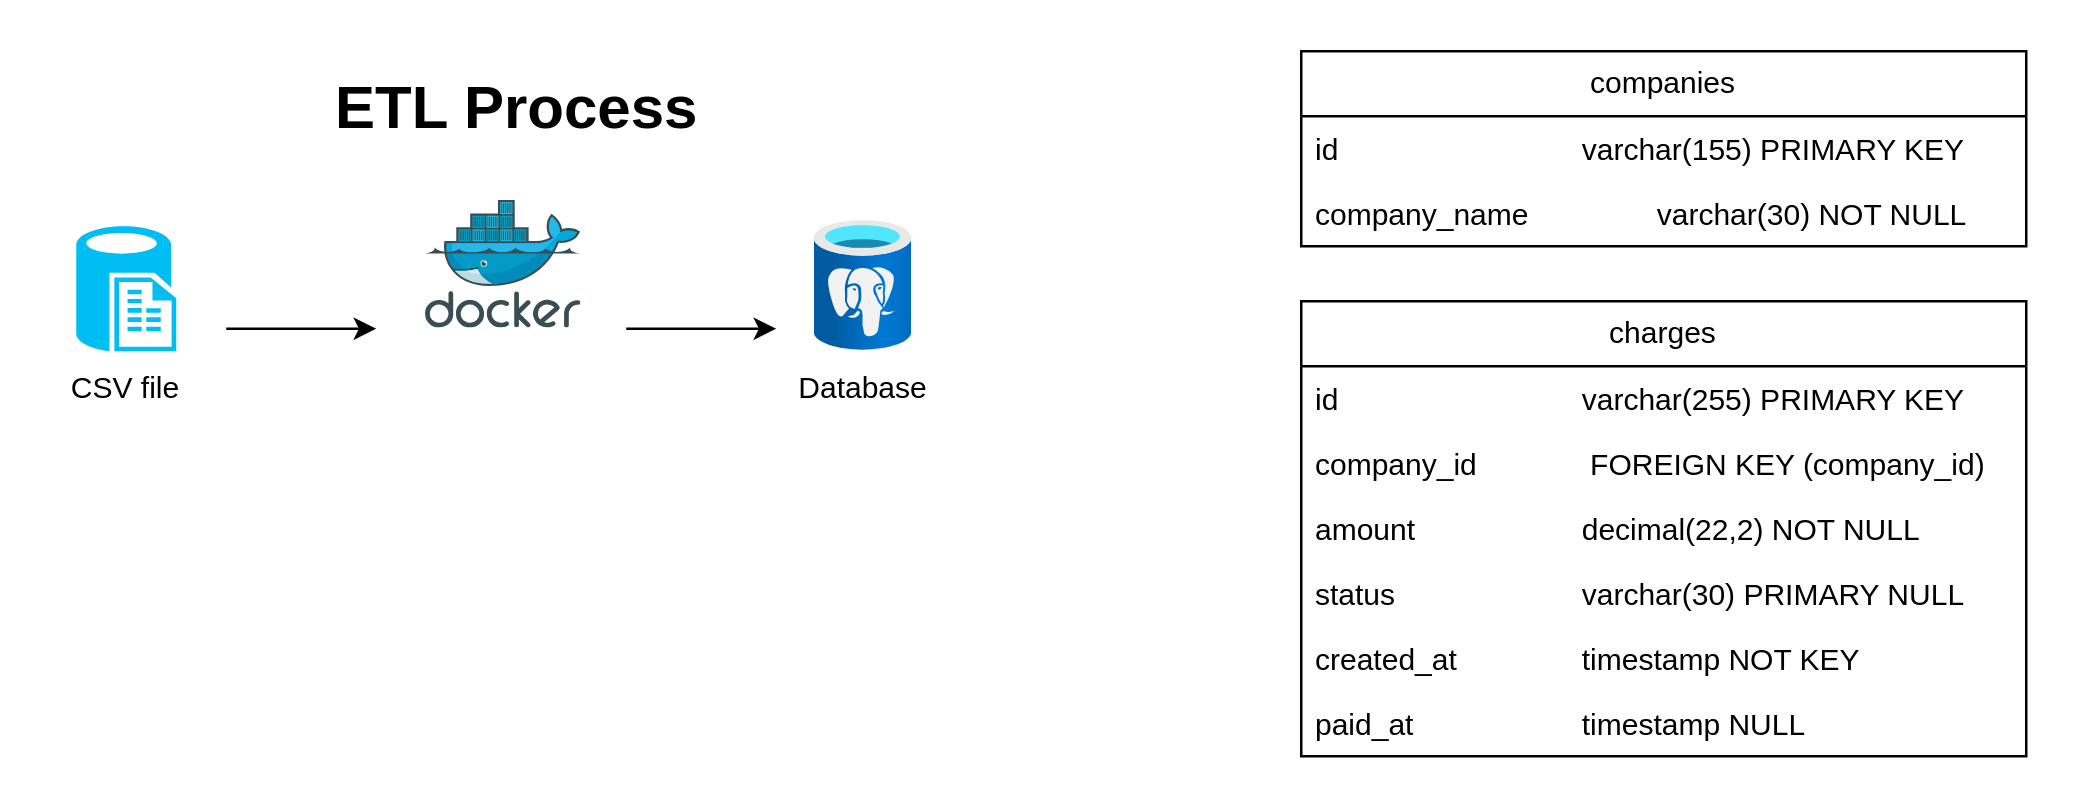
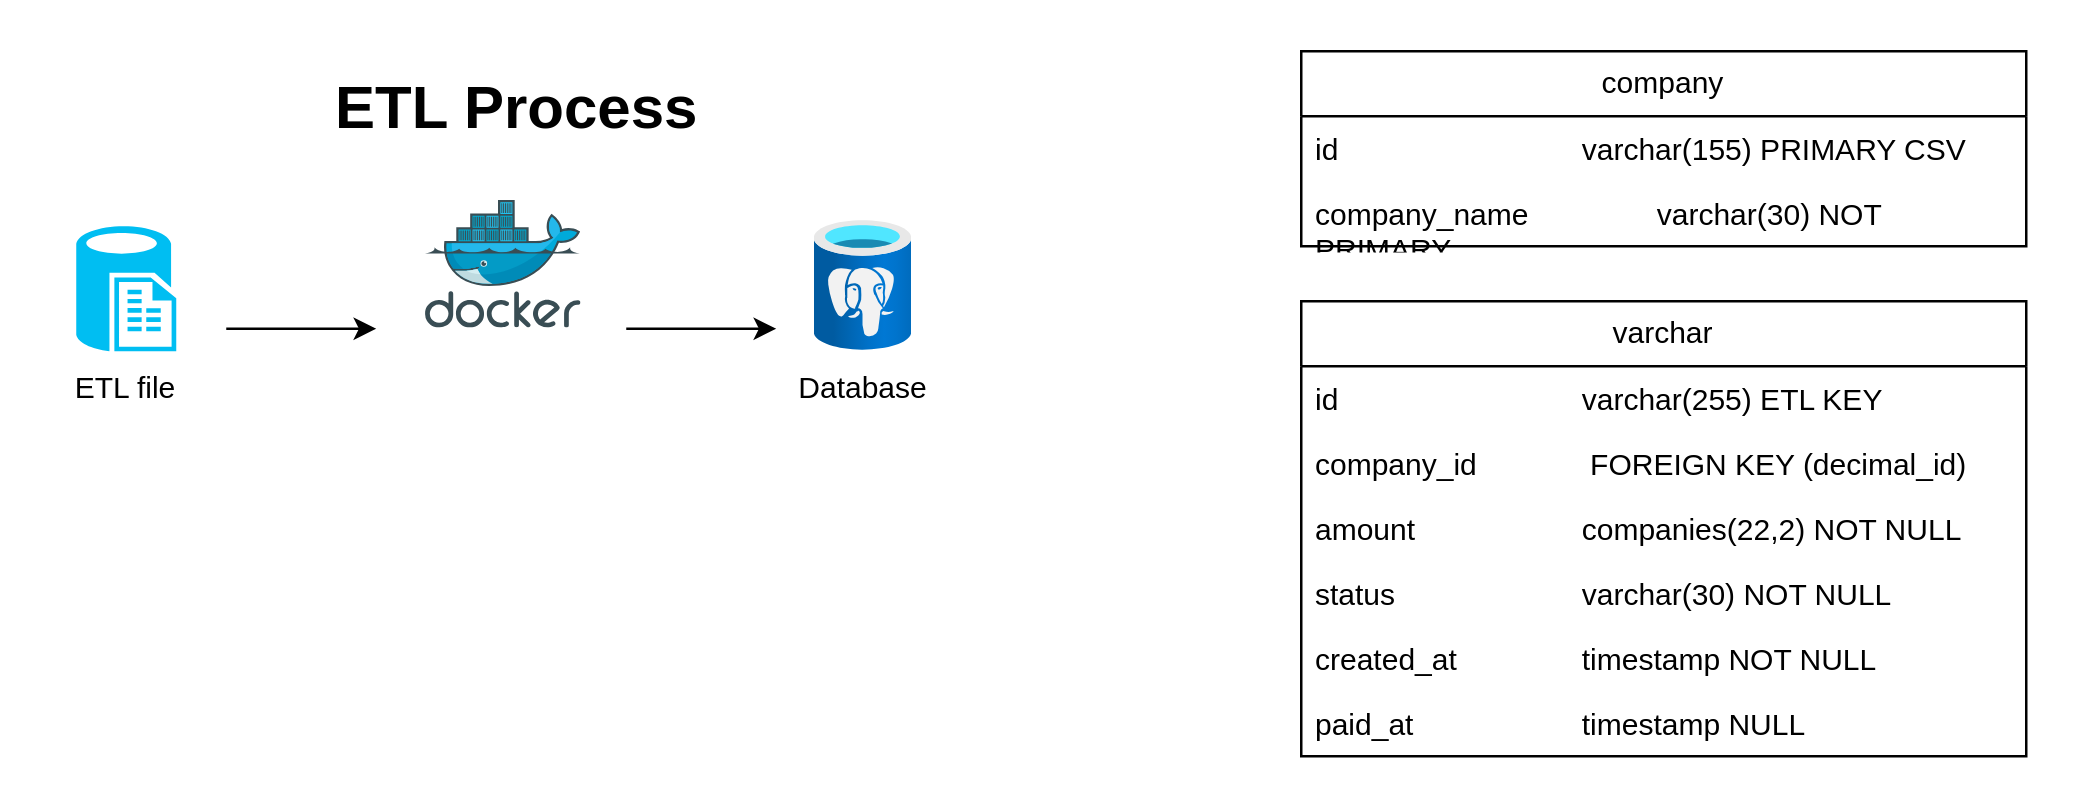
node "companies": label "companies" -> "company"
node "id varchar(155) PRIMARY KEY": label "id varchar(155) PRIMARY KEY" -> "id varchar(155) PRIMARY CSV"
node "company_name varchar(30) NOT NULL": label "company_name varchar(30) NOT NULL" -> "company_name varchar(30) NOT PRIMARY"
node "charges": label "charges" -> "varchar"
node "CSV file": label "CSV file" -> "ETL file"
node "id varchar(255) PRIMARY KEY": label "id varchar(255) PRIMARY KEY" -> "id varchar(255) ETL KEY"
node "company_id FOREIGN KEY (company_id)": label "company_id FOREIGN KEY (company_id)" -> "company_id FOREIGN KEY (decimal_id)"
node "amount decimal(22,2) NOT NULL": label "amount decimal(22,2) NOT NULL" -> "amount companies(22,2) NOT NULL"
node "status varchar(30) PRIMARY NULL": label "status varchar(30) PRIMARY NULL" -> "status varchar(30) NOT NULL"
node "created_at timestamp NOT KEY": label "created_at timestamp NOT KEY" -> "created_at timestamp NOT NULL"
